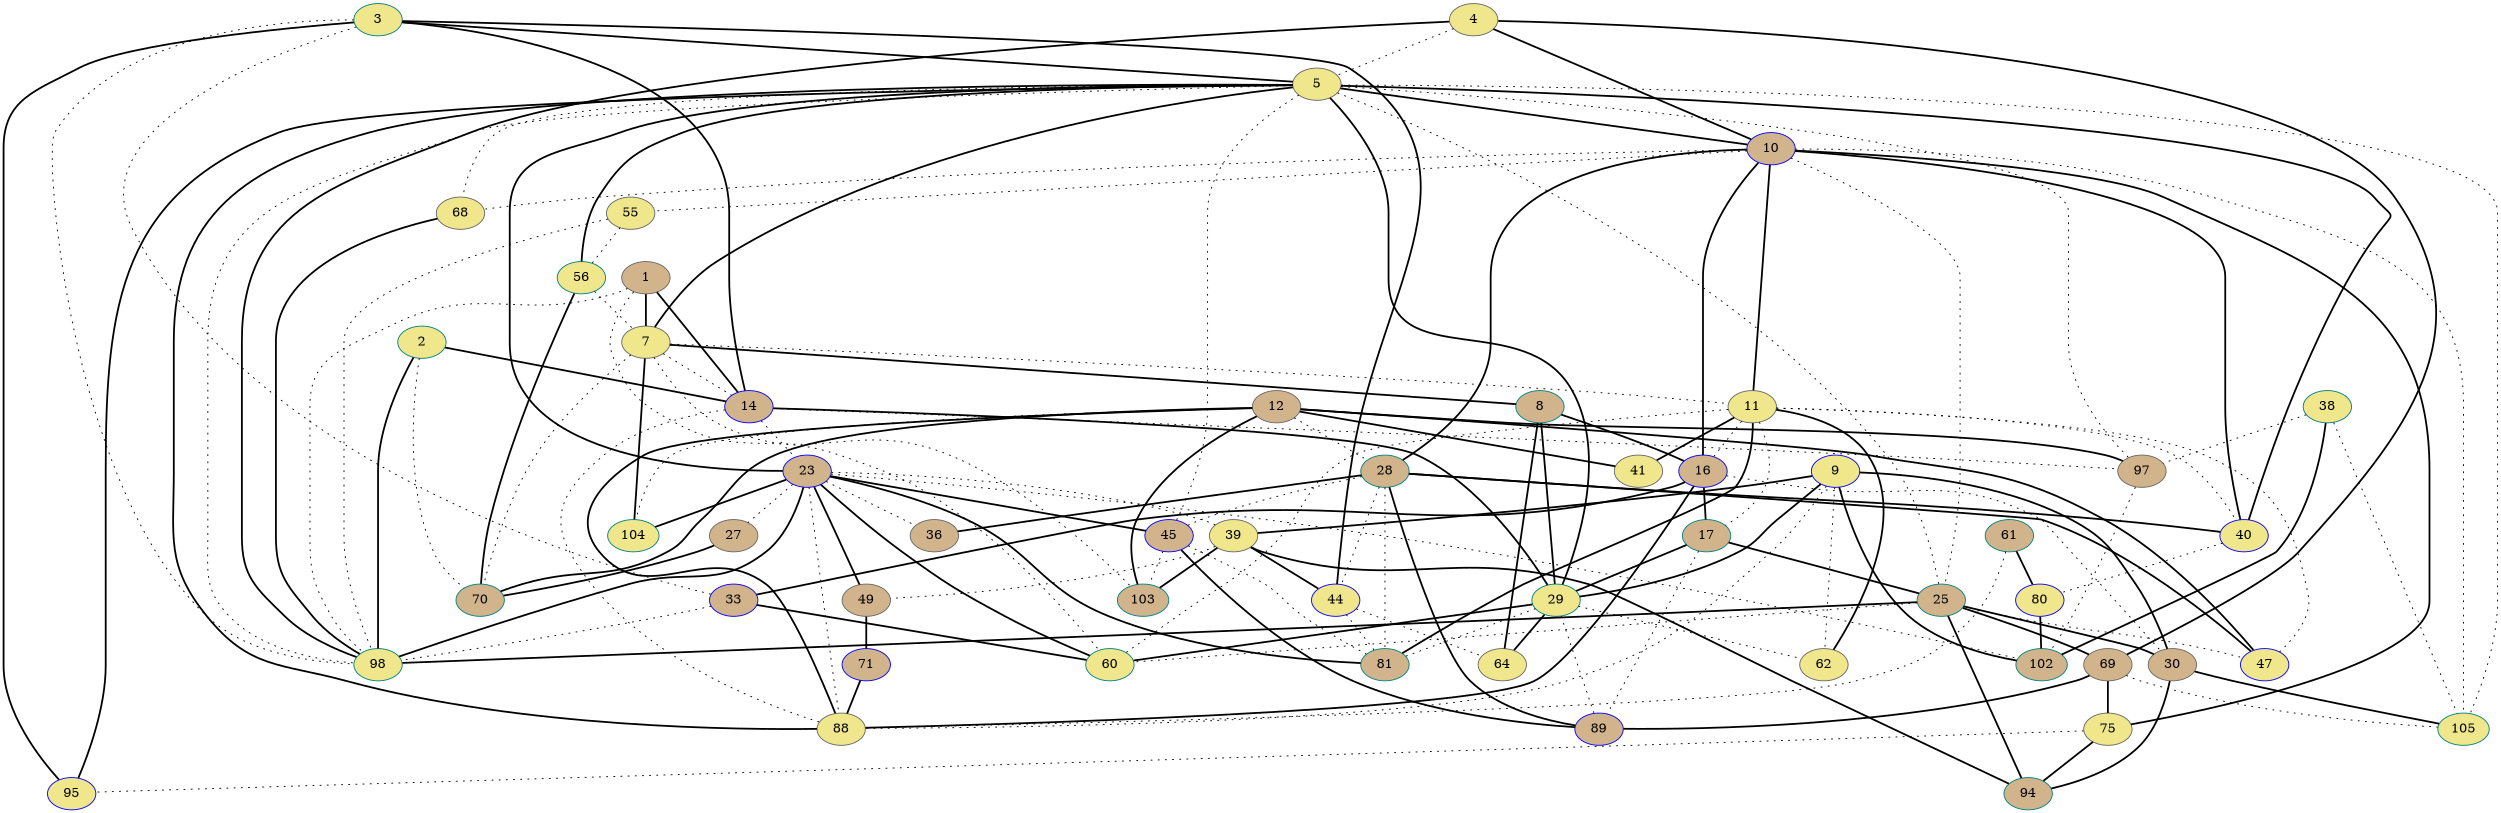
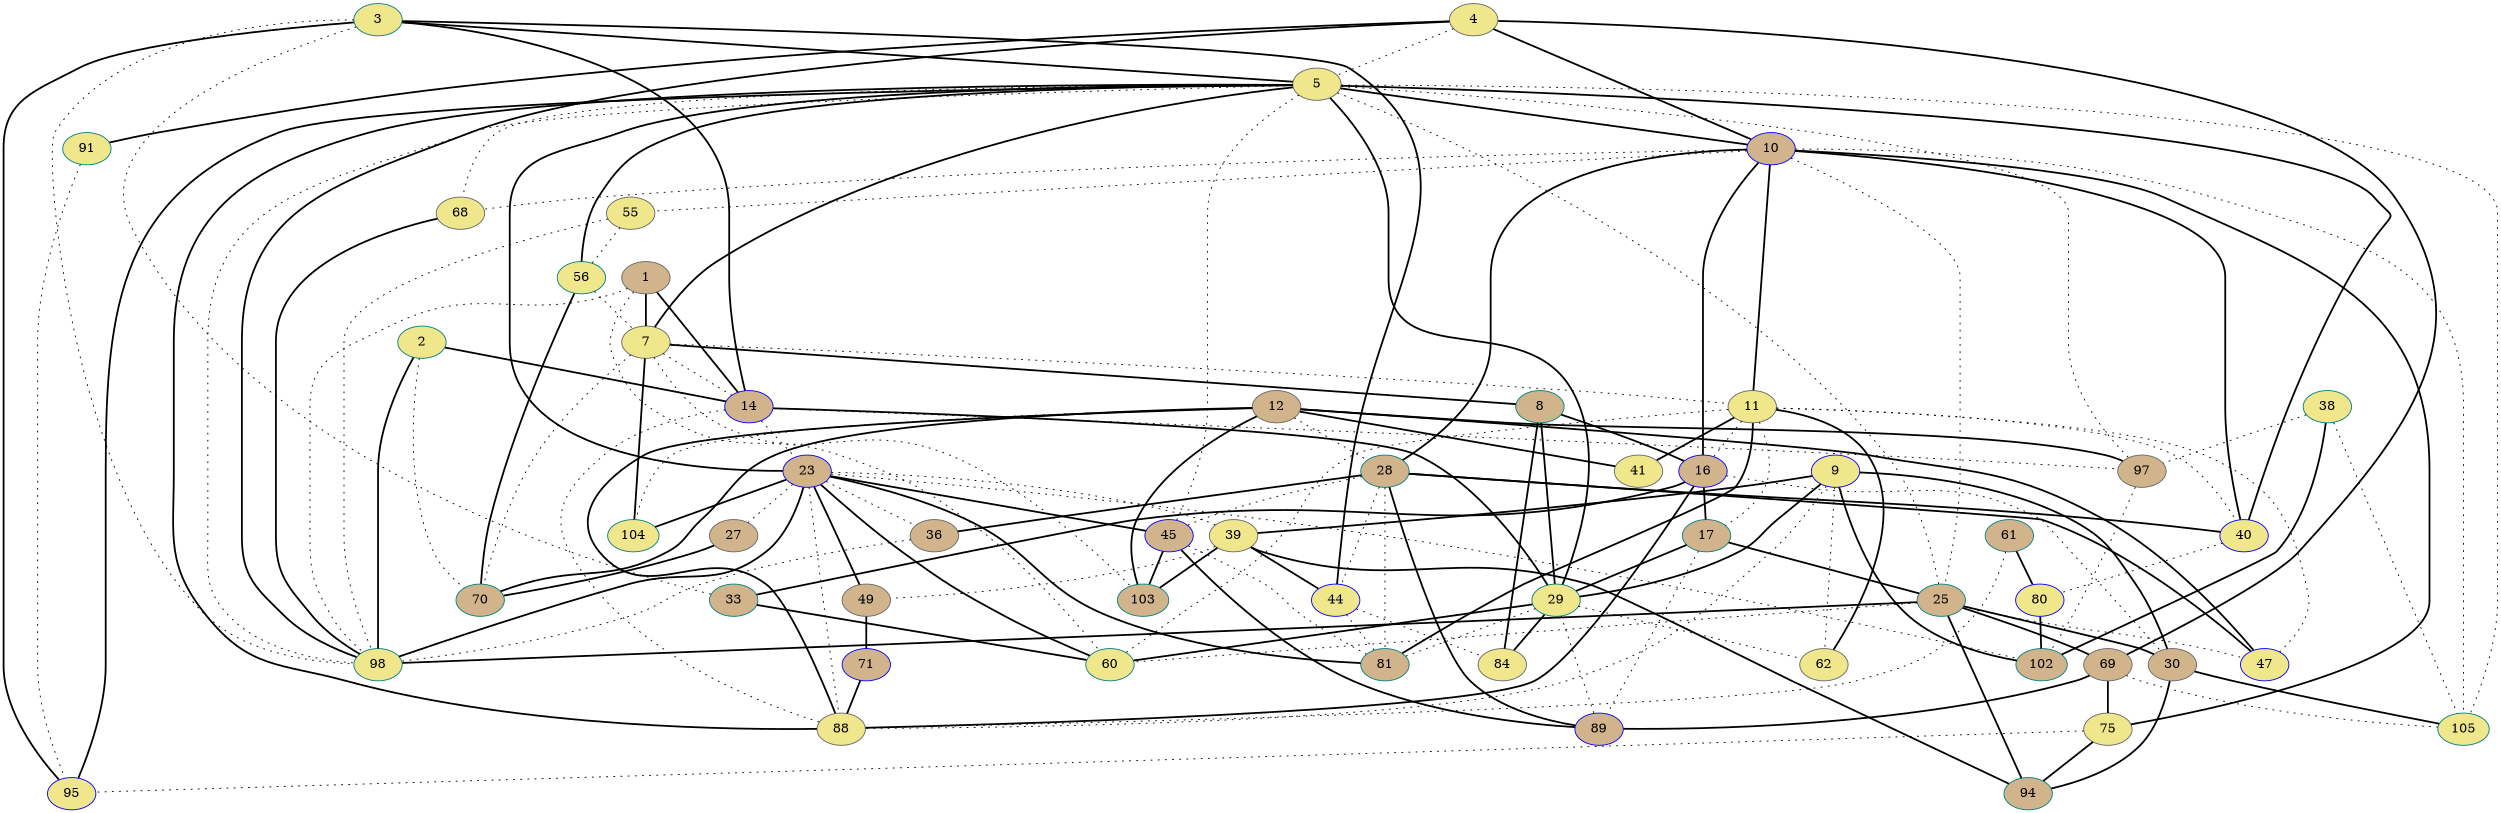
node "91": added
edge "45" -- "103": style dotted -> bold
node "33": color blue -> teal
edge "33" -- "98": now "36" -- "98"
node "64": label "64" -> "84"
